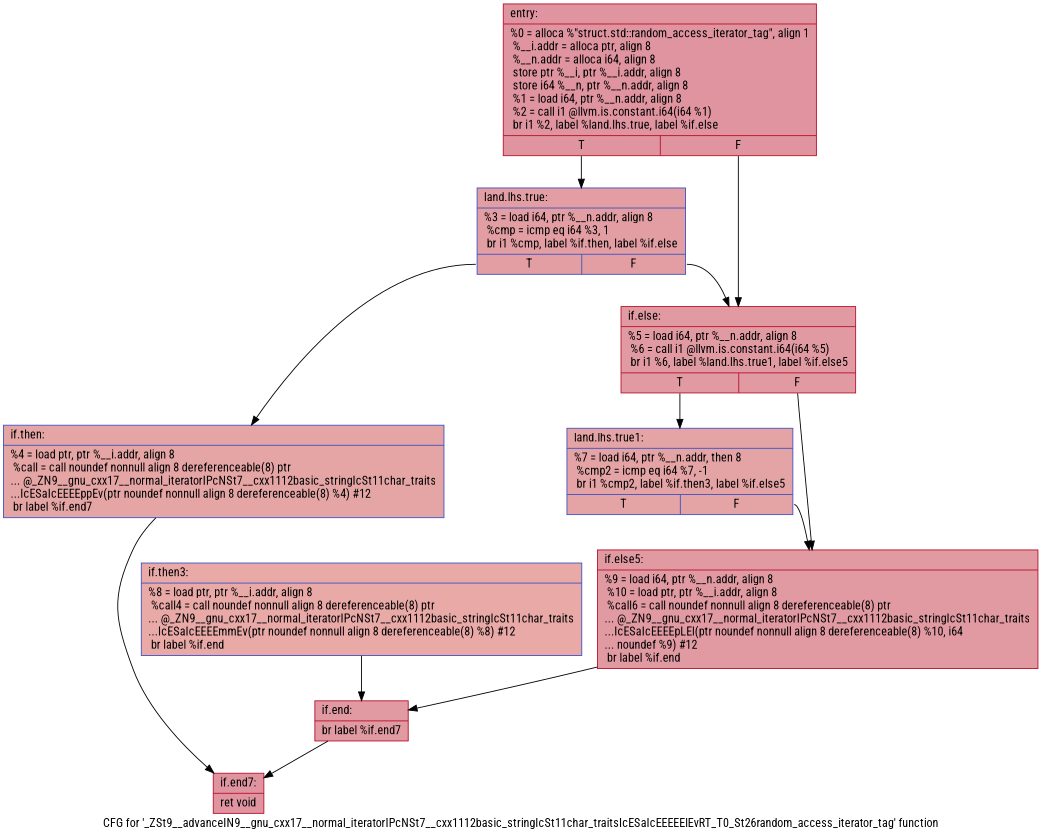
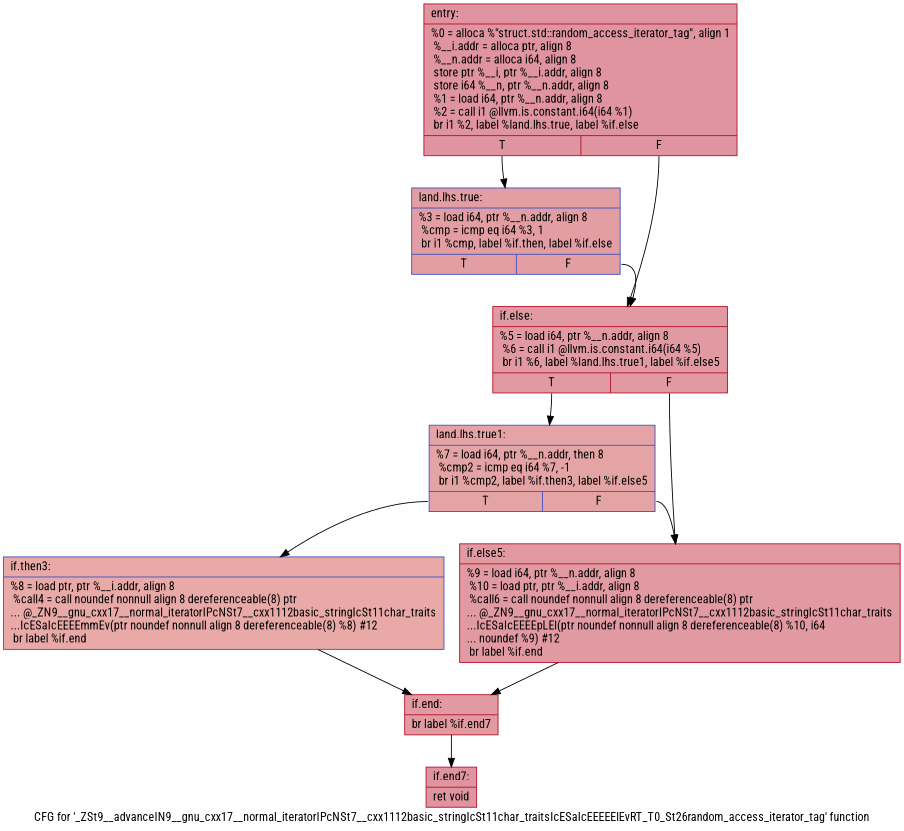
node "if.then:": removed
edge "land.lhs.true1:" -> "if.then3:": added
